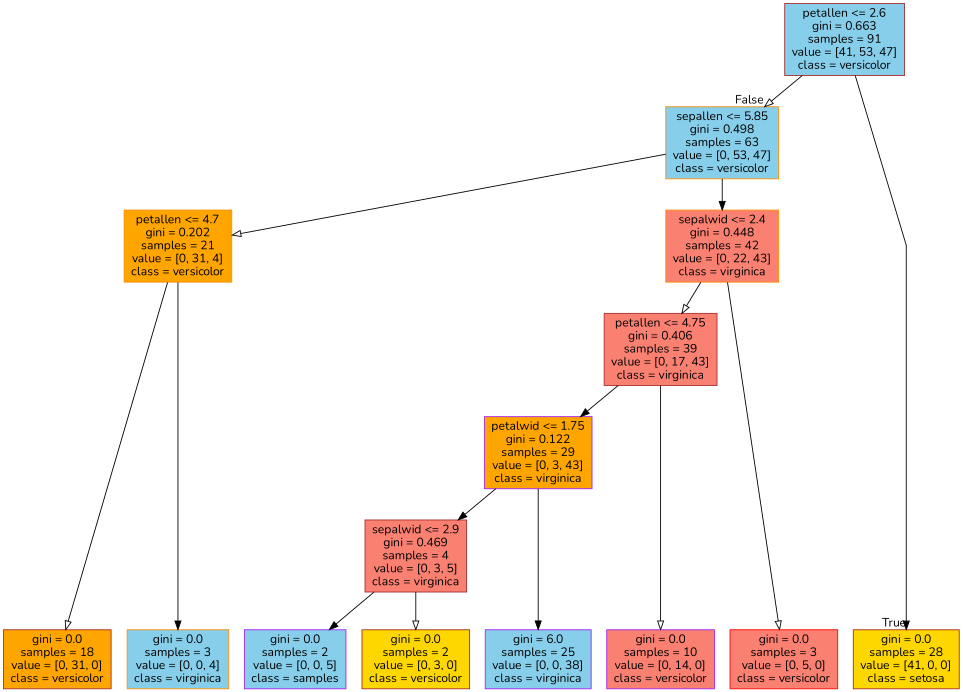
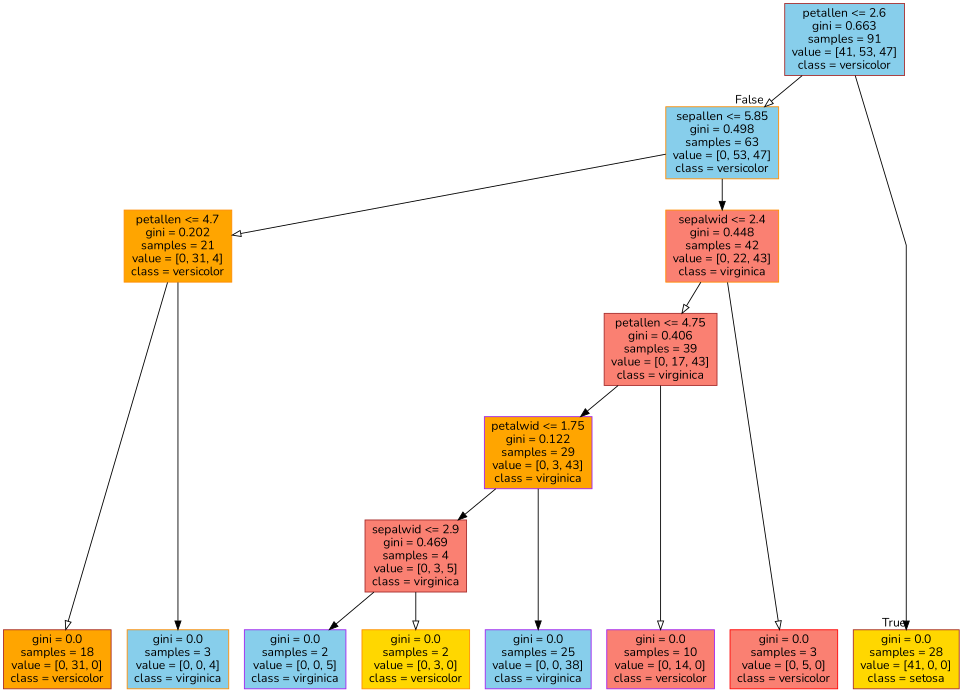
node "gini = 0.0 samples = 2 value = [0, 0, 5] class = samples": label "gini = 0.0 samples = 2 value = [0, 0, 5] class = samples" -> "gini = 0.0 samples = 2 value = [0, 0, 5] class = virginica"
node "gini = 0.0 samples = 2 value = [0, 3, 0] class = versicolor": color brown -> darkorange
node "gini = 6.0 samples = 25 value = [0, 0, 38] class = virginica": label "gini = 6.0 samples = 25 value = [0, 0, 38] class = virginica" -> "gini = 0.0 samples = 25 value = [0, 0, 38] class = virginica"
